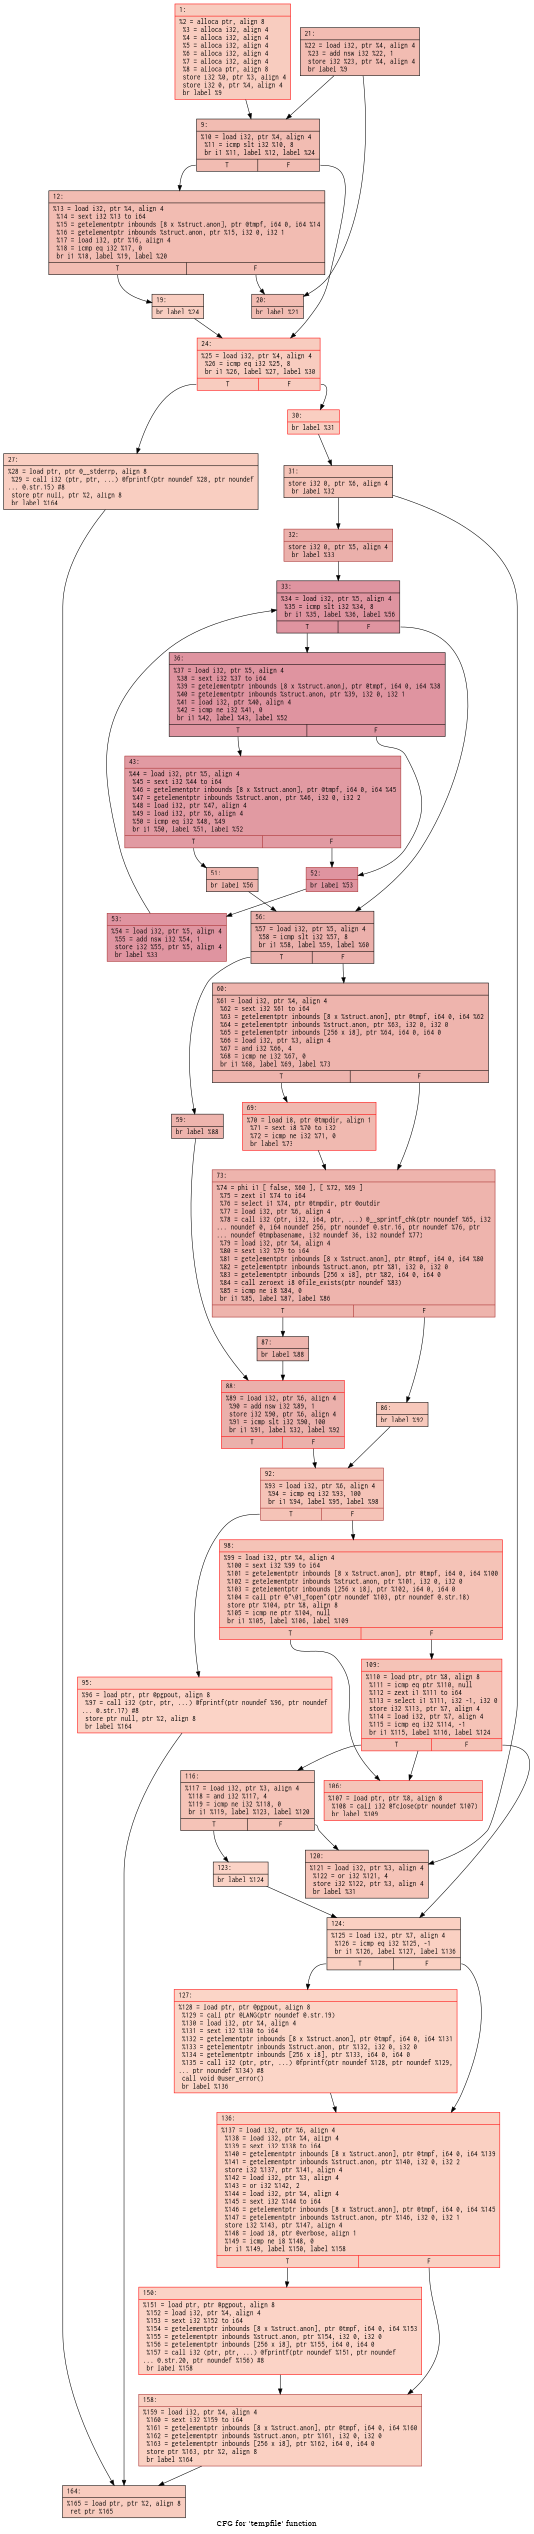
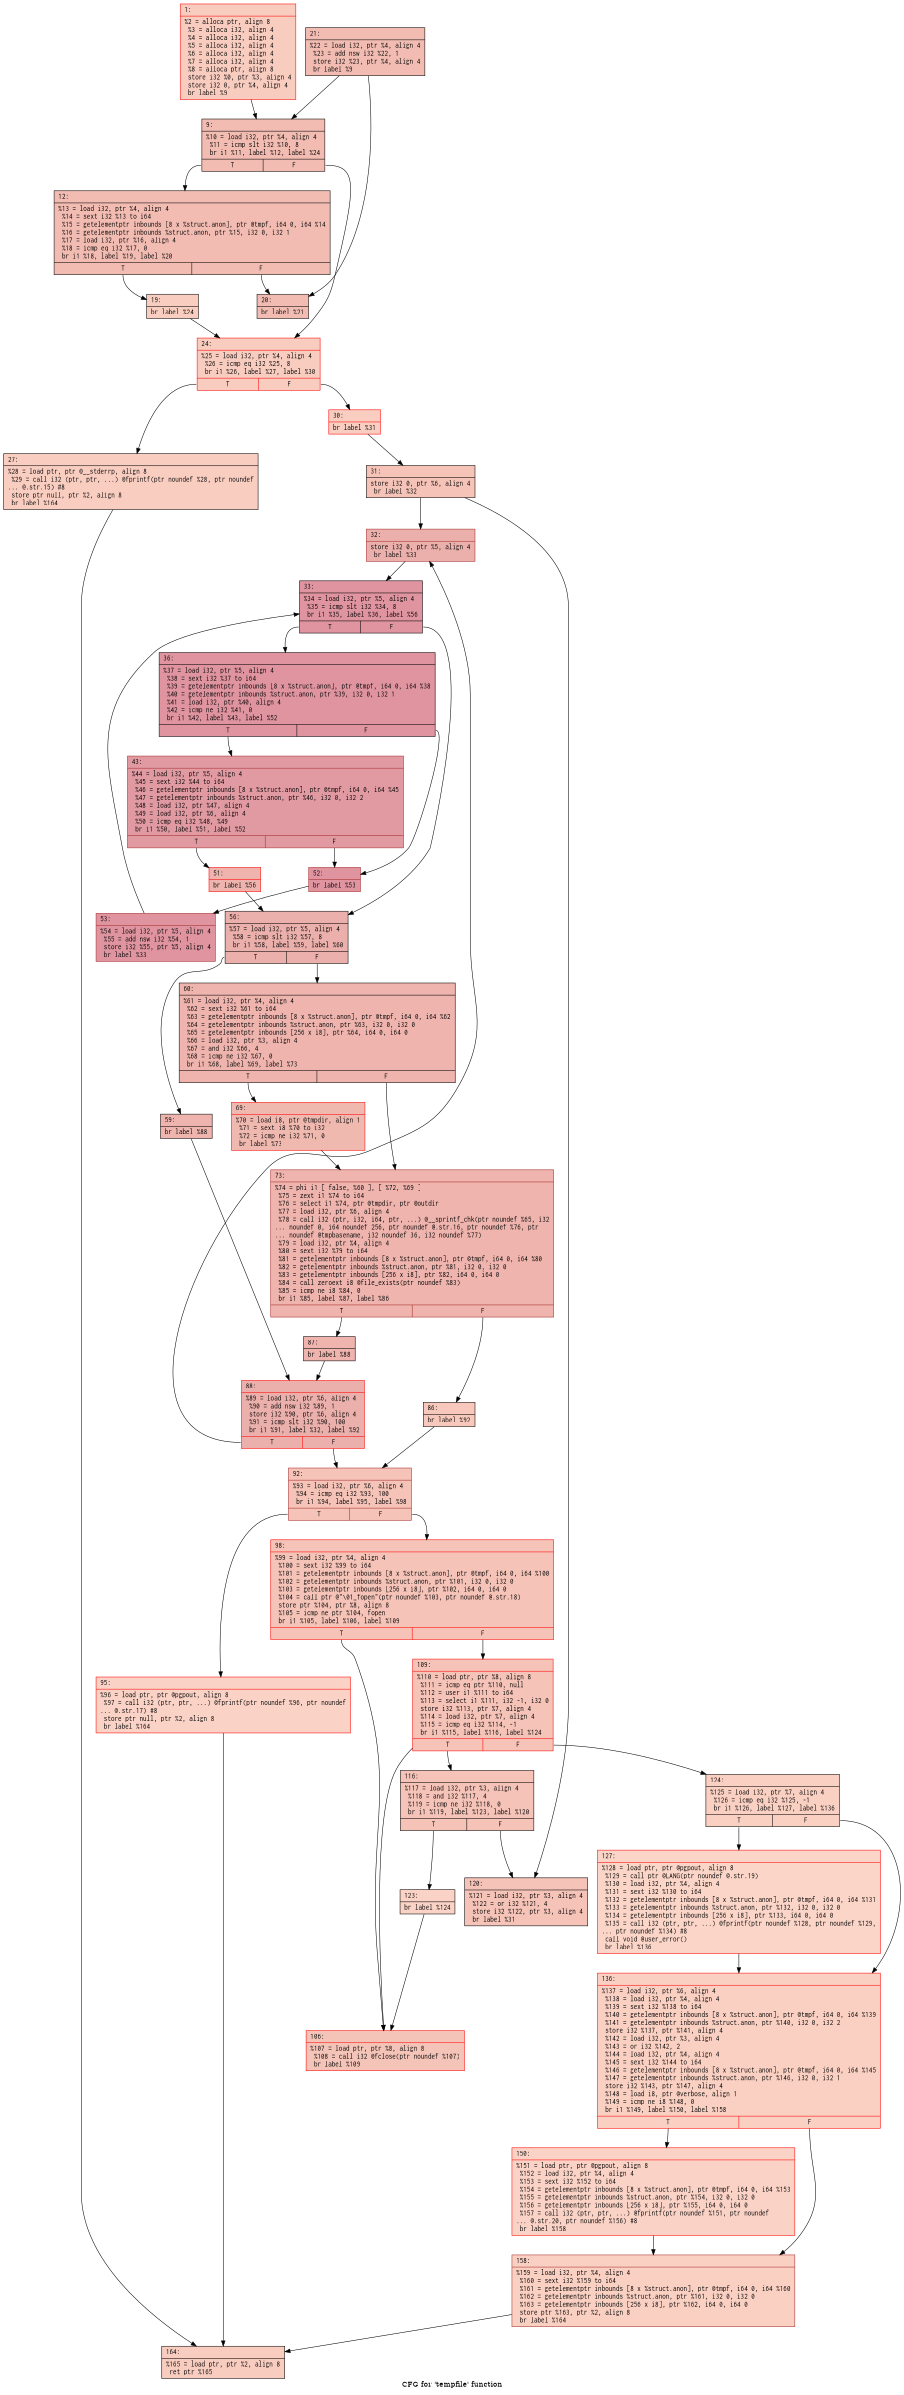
node "51:": color black -> red
edge "88:" -> "32:": added
node "98:": text "%105 = icmp ne ptr %104, null" -> "%105 = icmp ne ptr %104, fopen"
node "109:": text "%112 = zext i1 %111 to i64" -> "%112 = user i1 %111 to i64"
edge "123:" -> "124:": now "123:" -> "106:"
